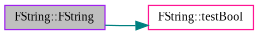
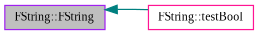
edge "FString::FString" -> "FString::testBool": reversed
